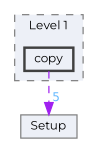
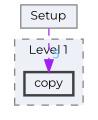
edge "copy" -> "Setup": reversed
